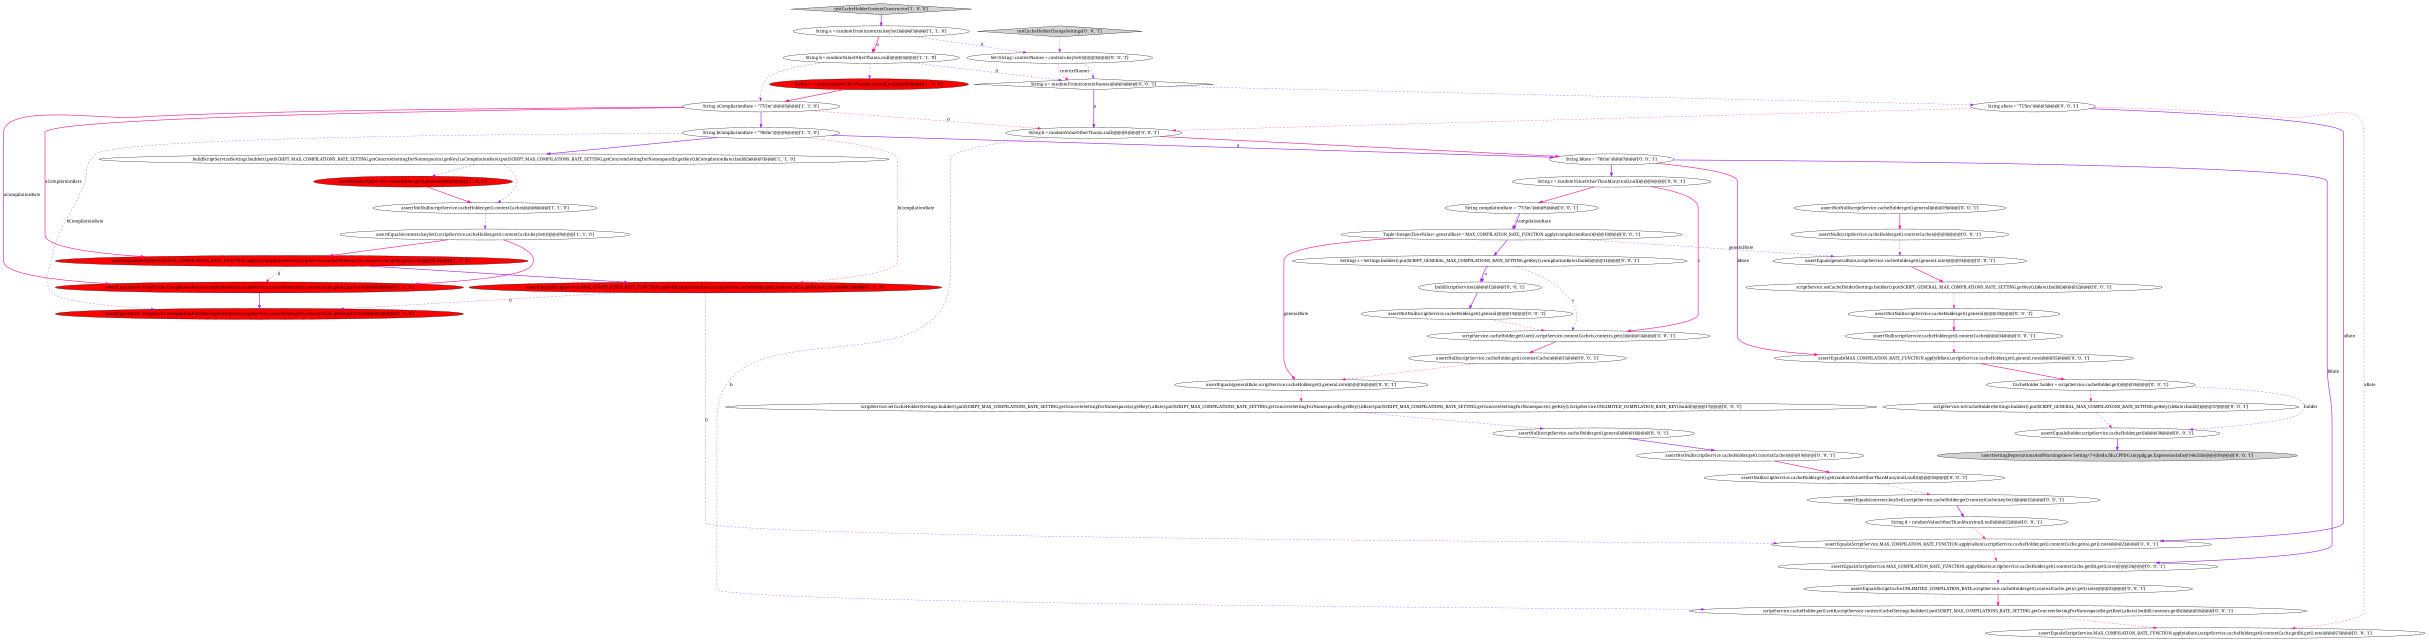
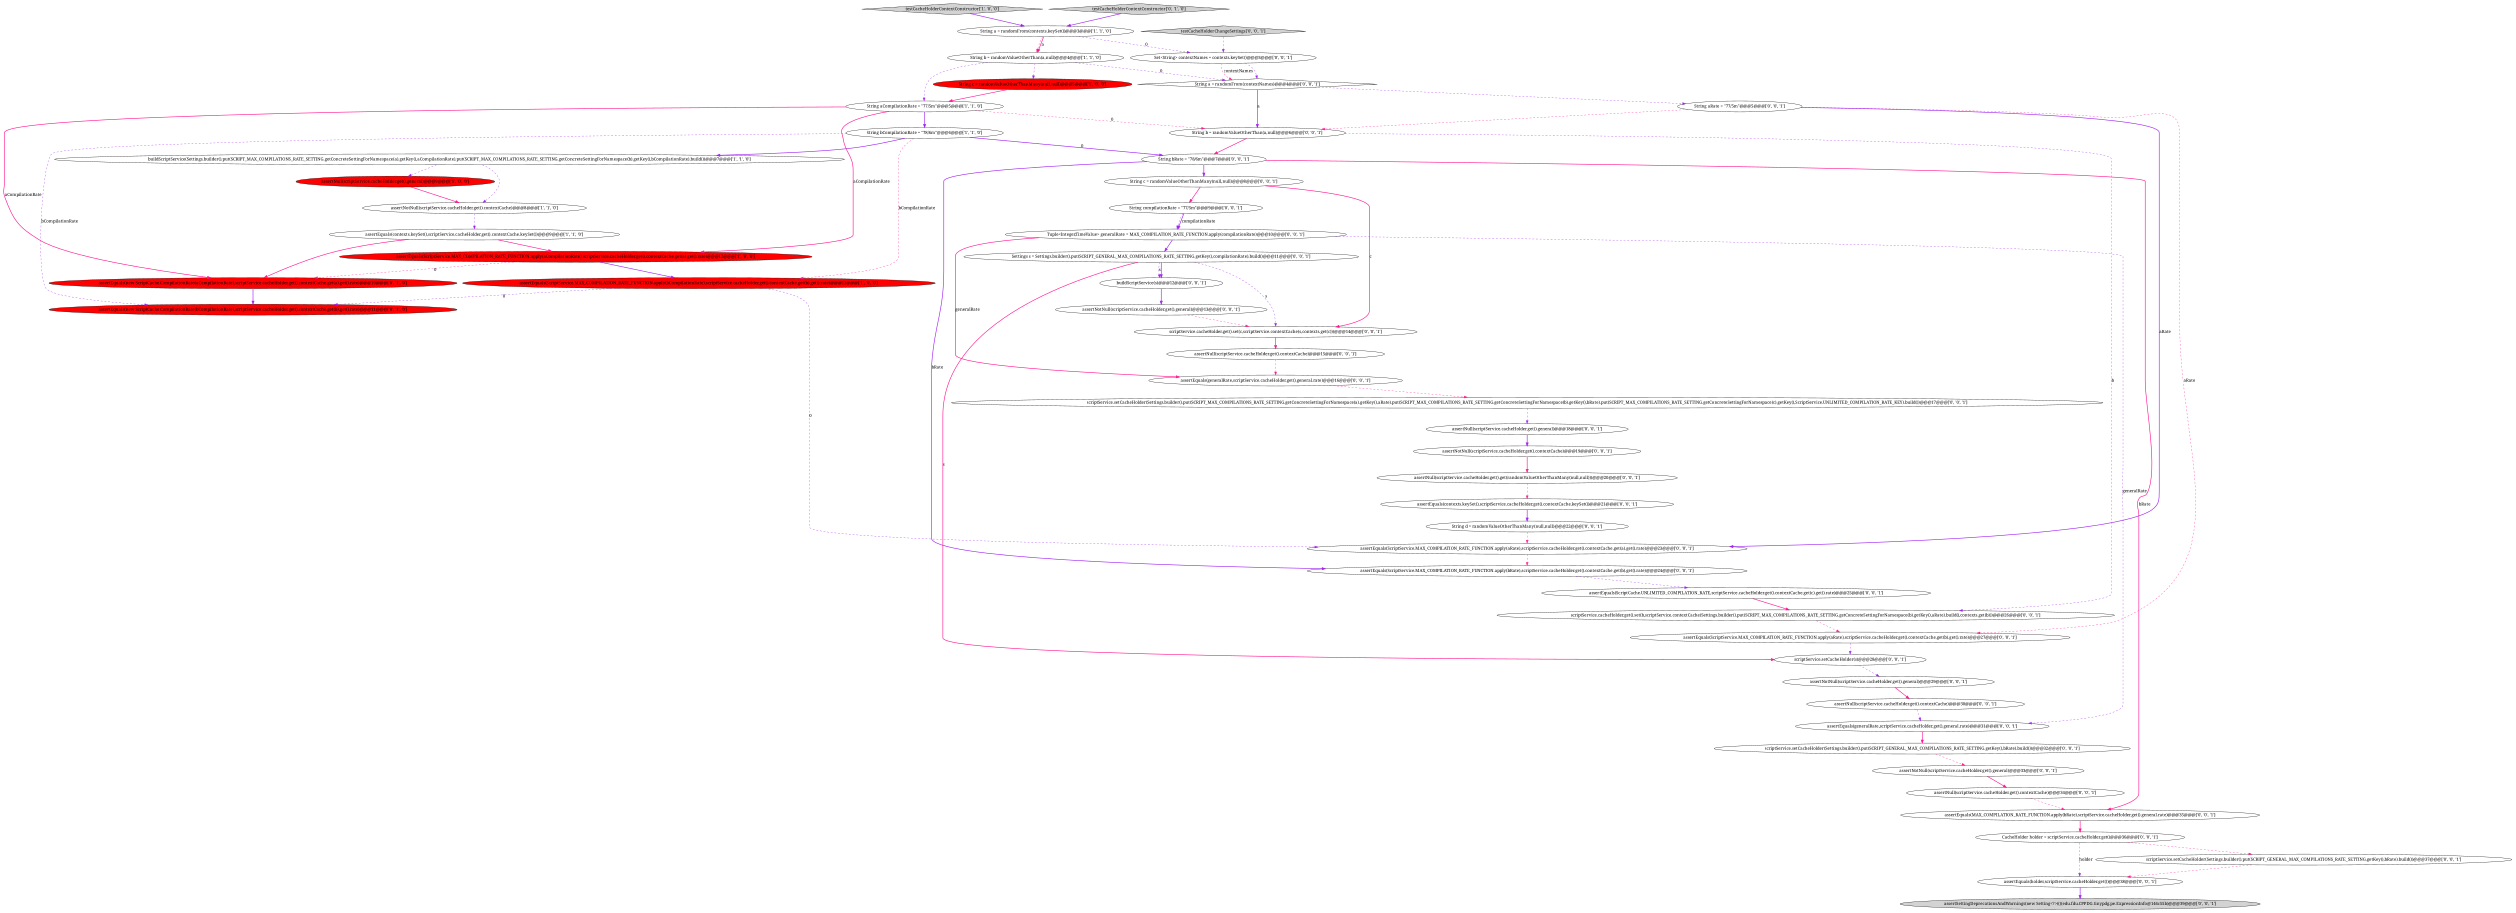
node "testCacheHolderContextConstructor['0', '1', '0']": added
node "scriptService.setCacheHolder(s)@@@28@@@['0', '0', '1']": added
